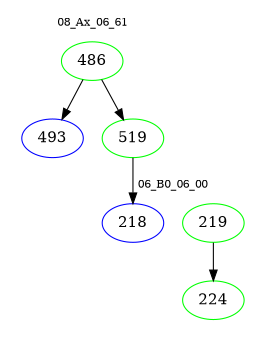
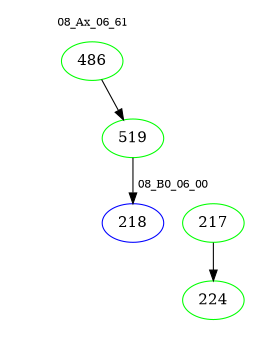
node "493": removed
cluster "06_B0_06_00": label "06_B0_06_00" -> "08_B0_06_00"
node "219": label "219" -> "217"
